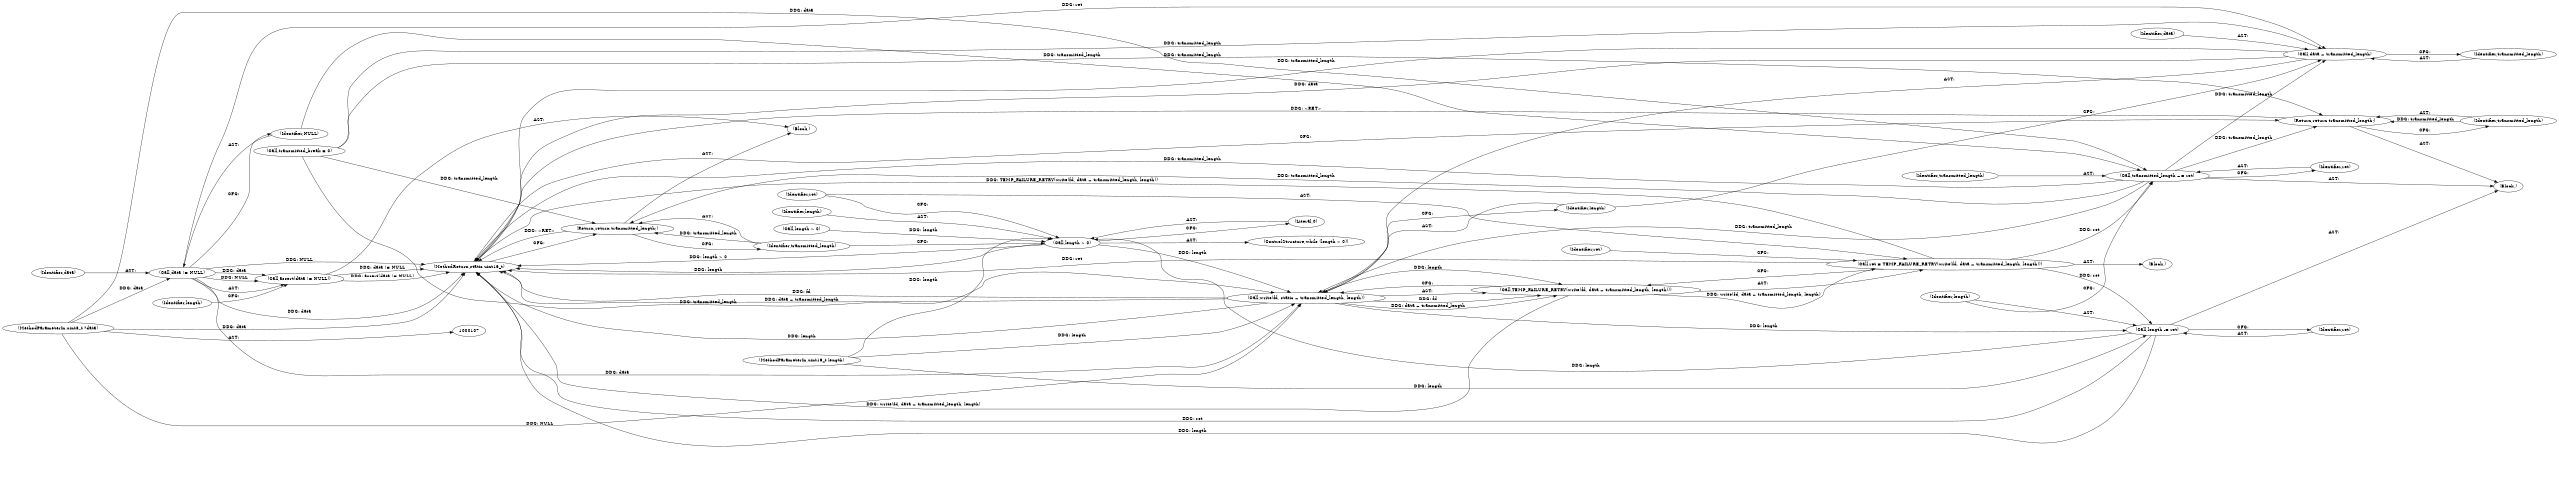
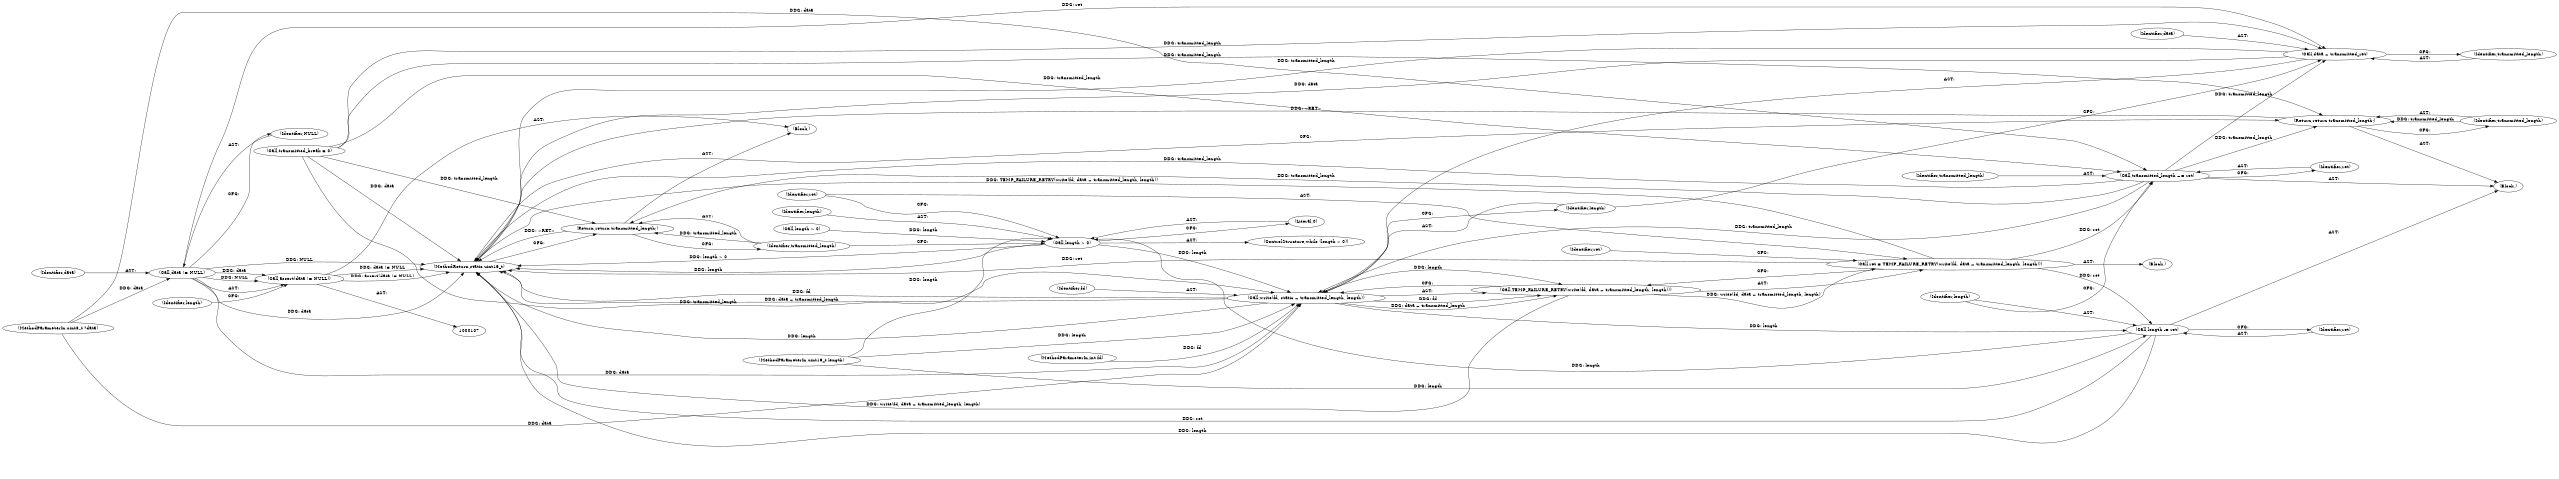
node "(Call,data + transmitted_length)": label "(Call,data + transmitted_length)" -> "(Call,data + transmitted_ret)"
edge "(Identifier,NULL)" -> "(Call,transmitted_length += ret)": now "(Call,transmitted_break = 0)" -> "(Call,transmitted_length += ret)"
node "(Identifier,fd)": added
edge "(MethodParameterIn,uint8_t *data)" -> "(MethodReturn,static uint16_t)": now "(Call,transmitted_break = 0)" -> "(MethodReturn,static uint16_t)"
edge "(MethodParameterIn,uint8_t *data)" -> "1000107": now "(Call,assert(data != NULL))" -> "1000107"
node "(MethodParameterIn,int fd)": added
edge "(MethodParameterIn,uint8_t *data)" -> "(Call,write(fd, static + transmitted_length, length))": label "DDG: NULL" -> "DDG: data"
